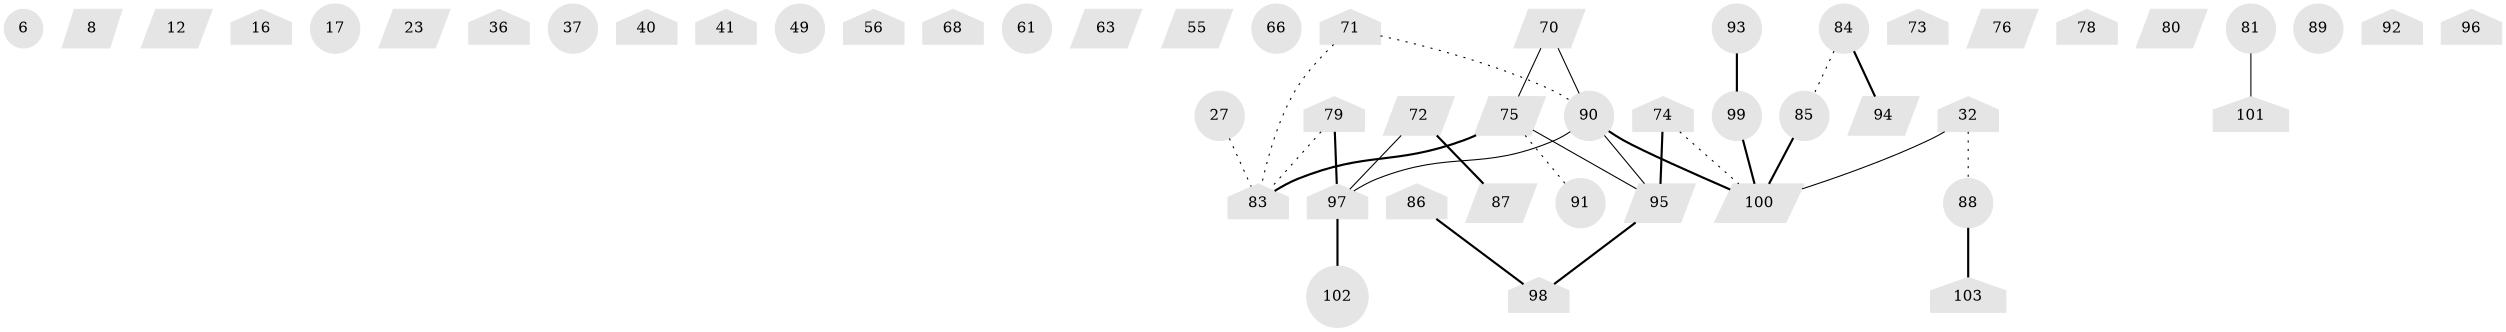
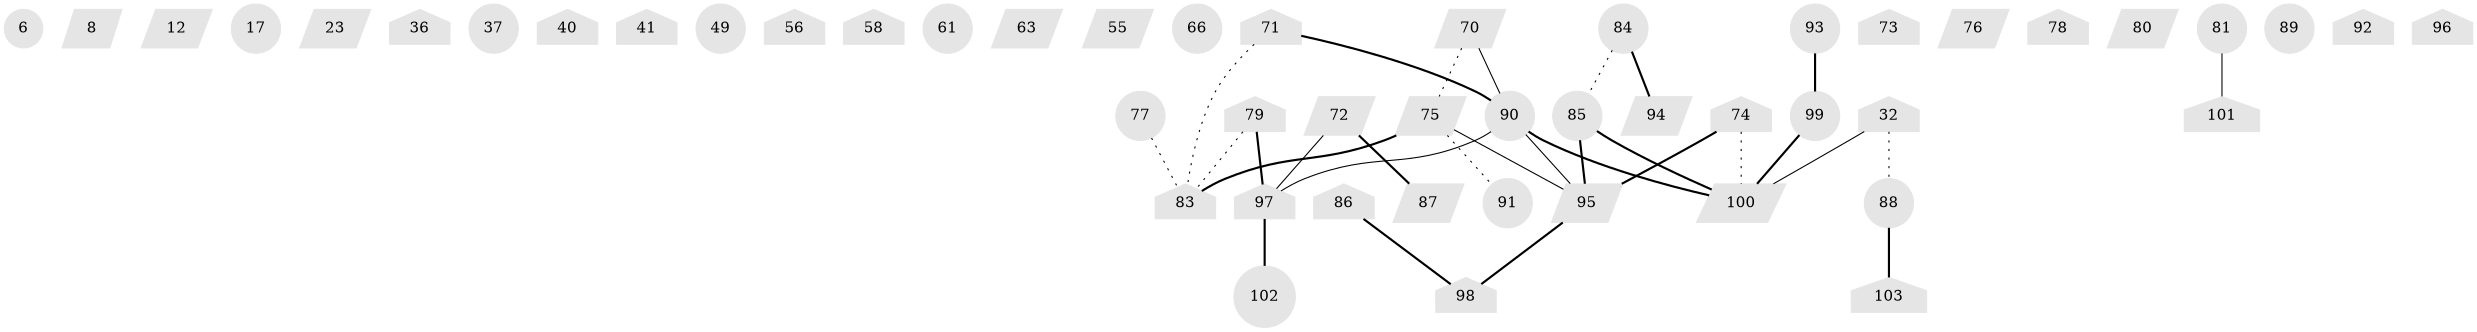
node "16": removed
node "68": label "68" -> "58"
edge "71" -- "90": style dotted -> bold
edge "70" -- "75": style solid -> dotted
node "27": label "27" -> "77"
edge "85" -- "95": added
